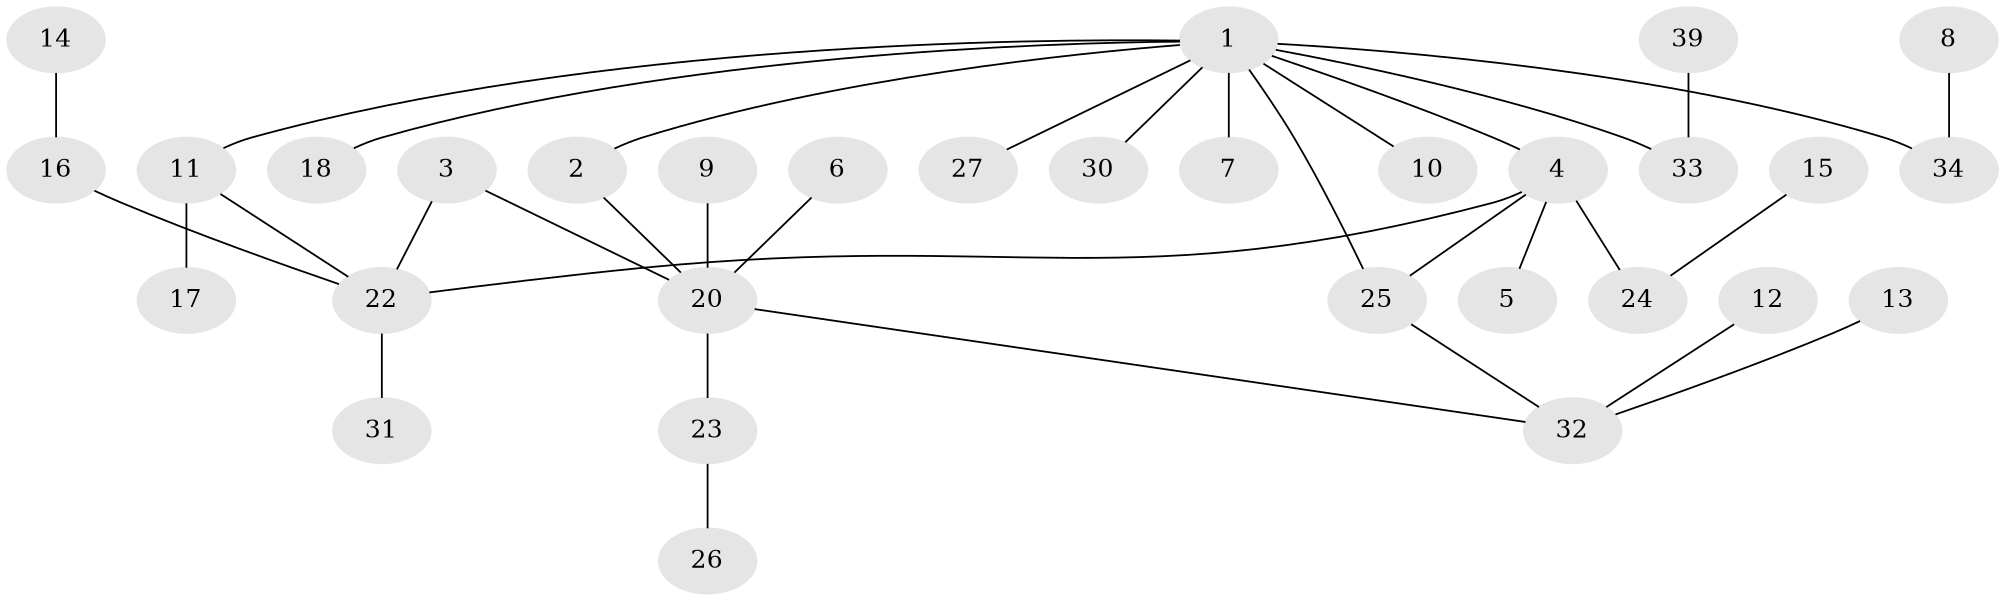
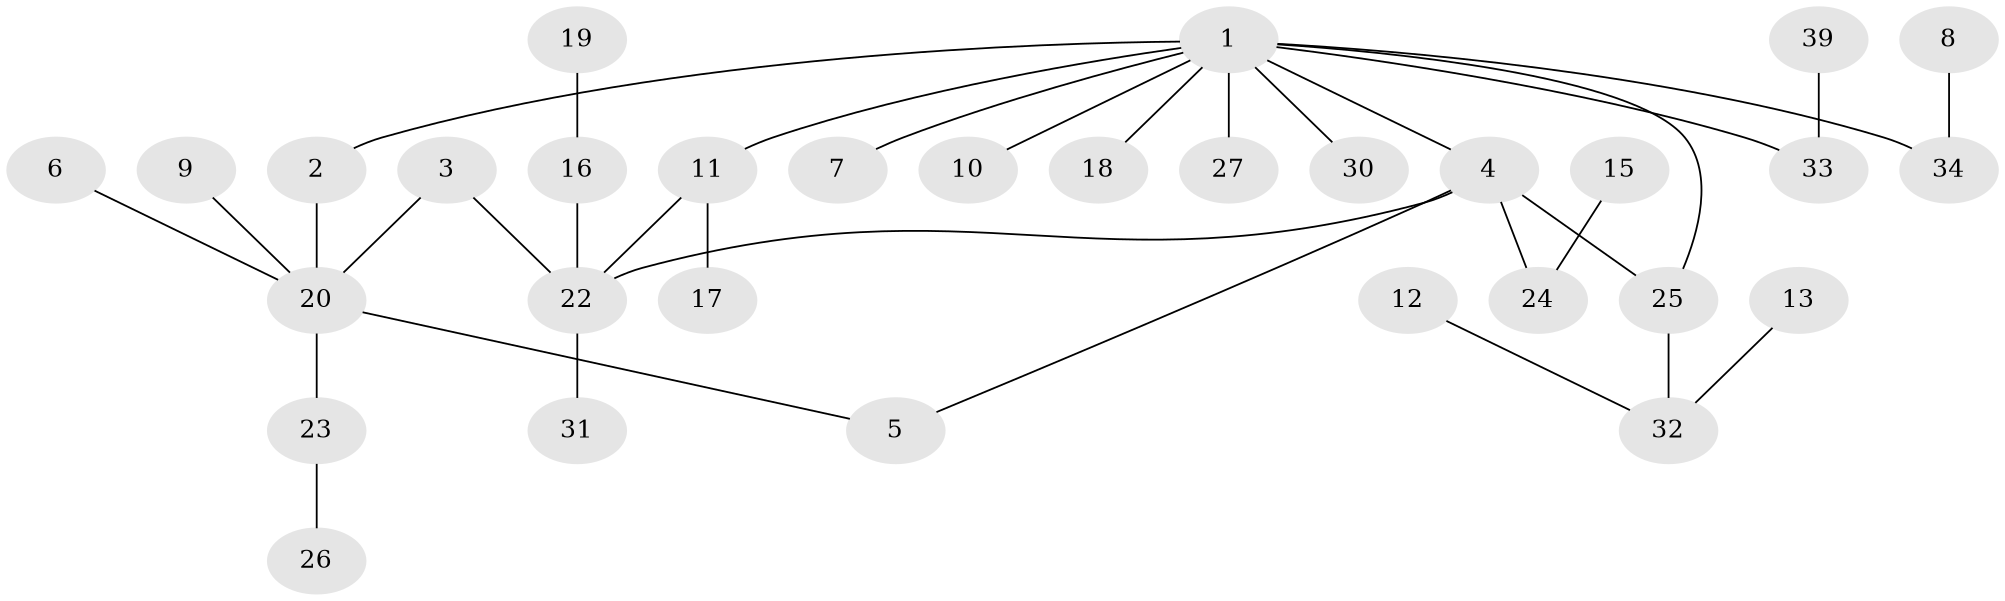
node "14": label "14" -> "19"
edge "20" -- "32": now "20" -- "5"
